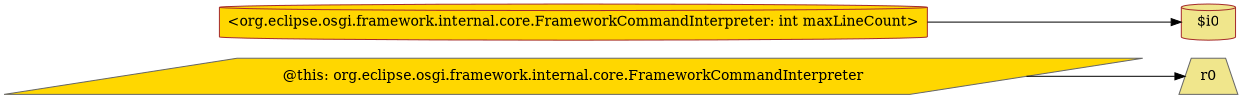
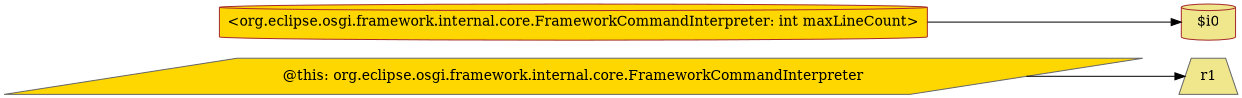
node "r0": label "r0" -> "r1"
